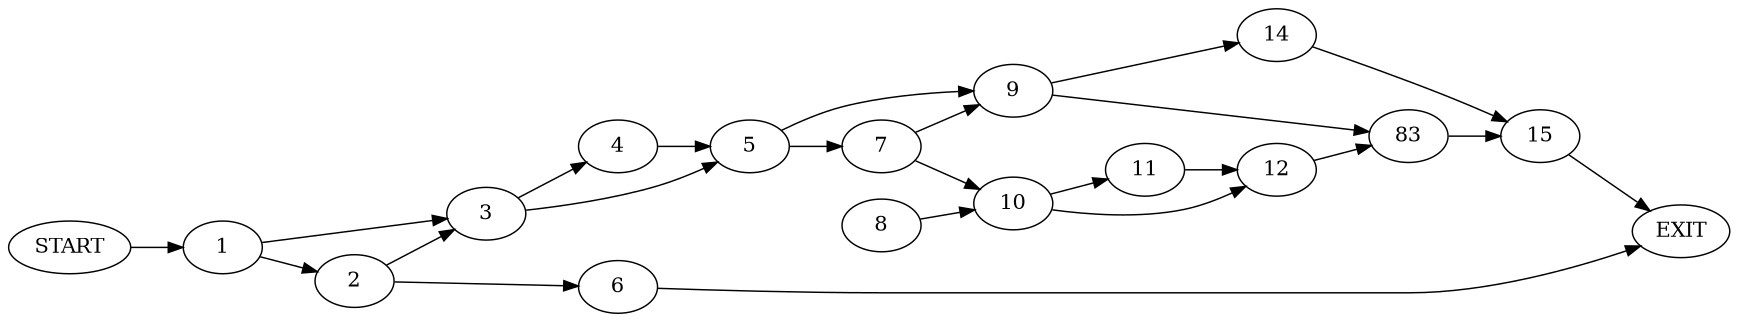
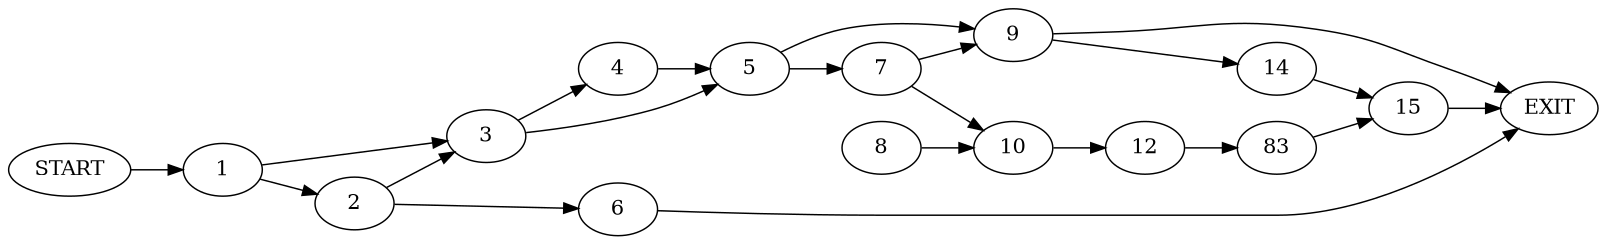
edge "9" -> "83": now "9" -> "EXIT"
node "11": removed
